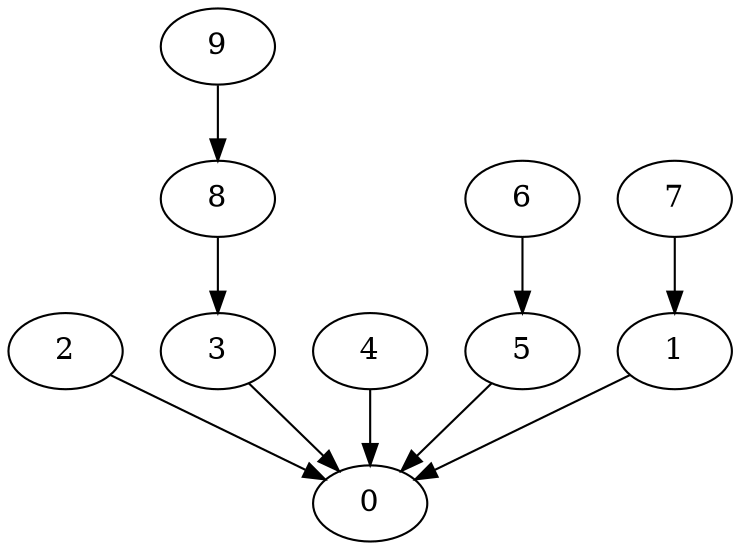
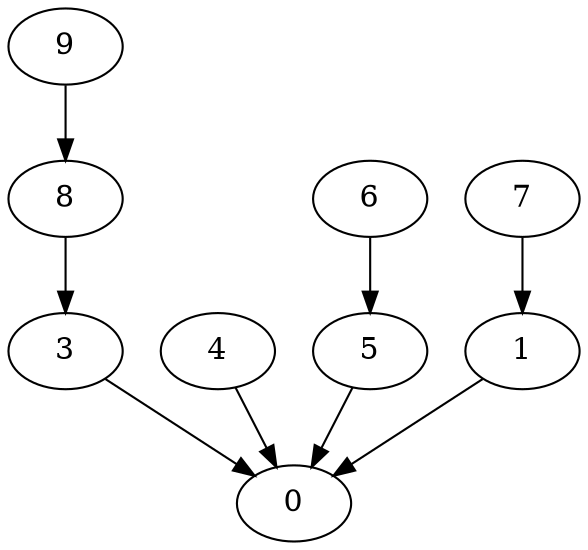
node "2": removed
